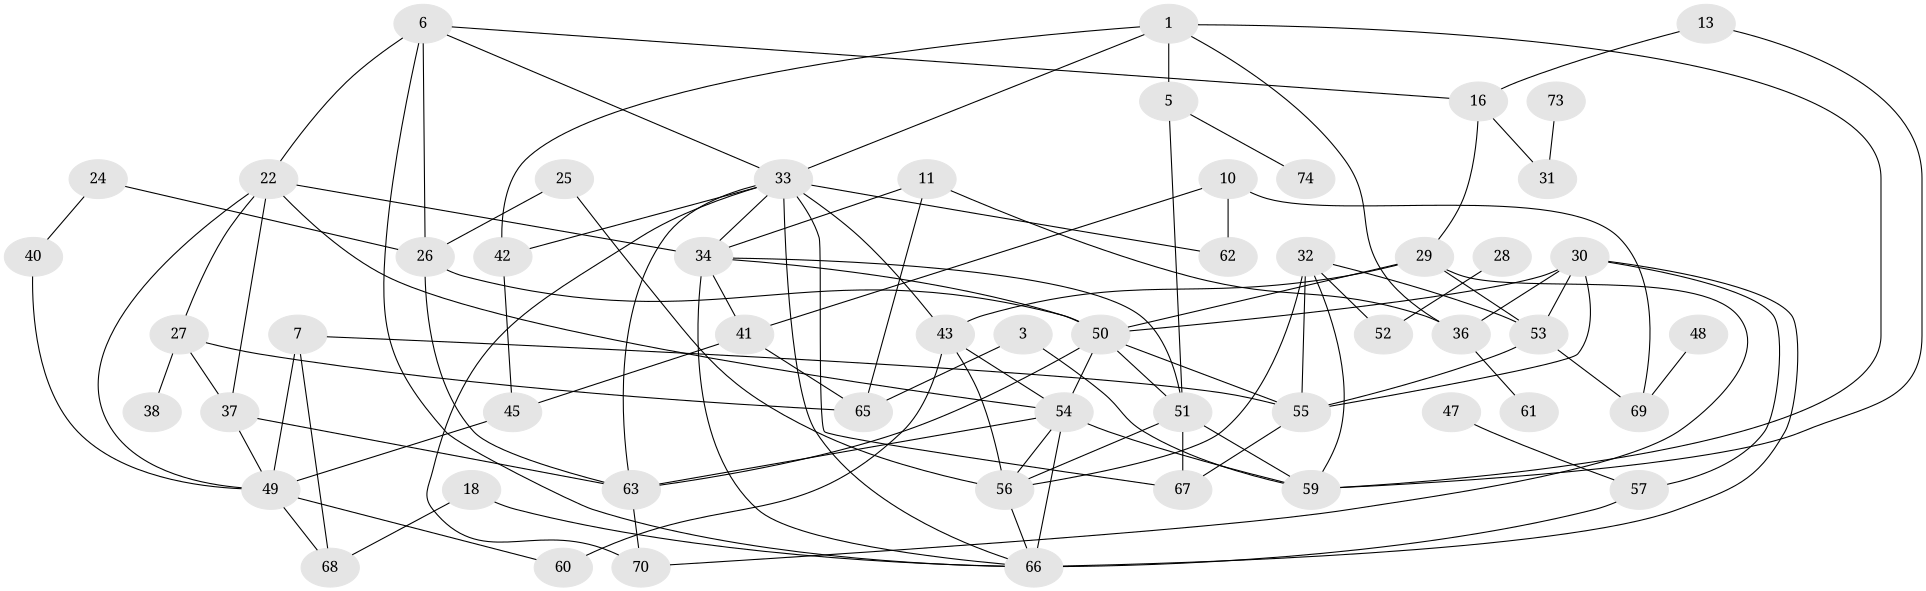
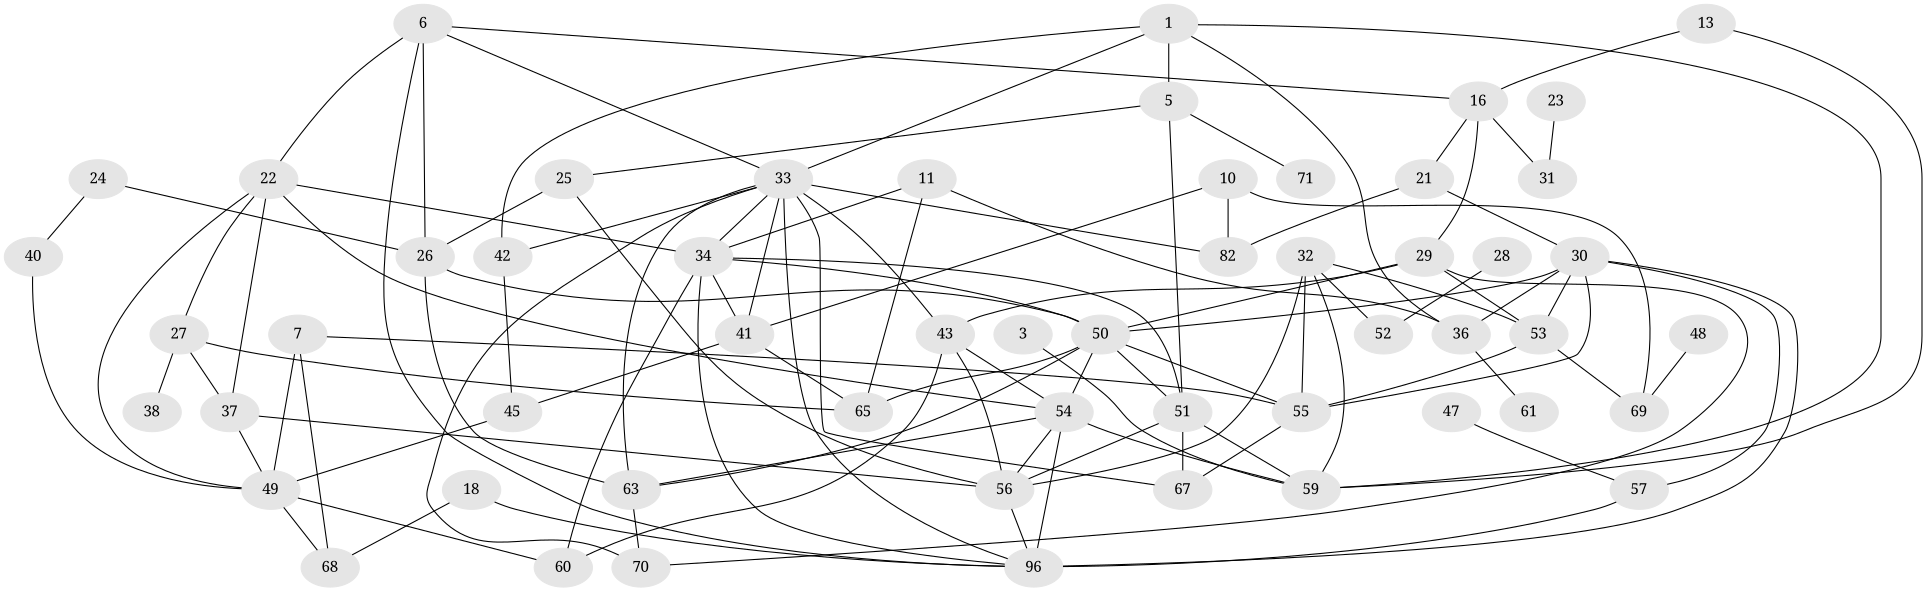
node "73": label "73" -> "23"
edge "5" -- "25": added
node "74": label "74" -> "71"
node "21": added
edge "33" -- "41": added
node "62": label "62" -> "82"
edge "3" -- "65": now "50" -- "65"
edge "34" -- "60": added
edge "37" -- "63": now "37" -- "56"
node "66": label "66" -> "96"
